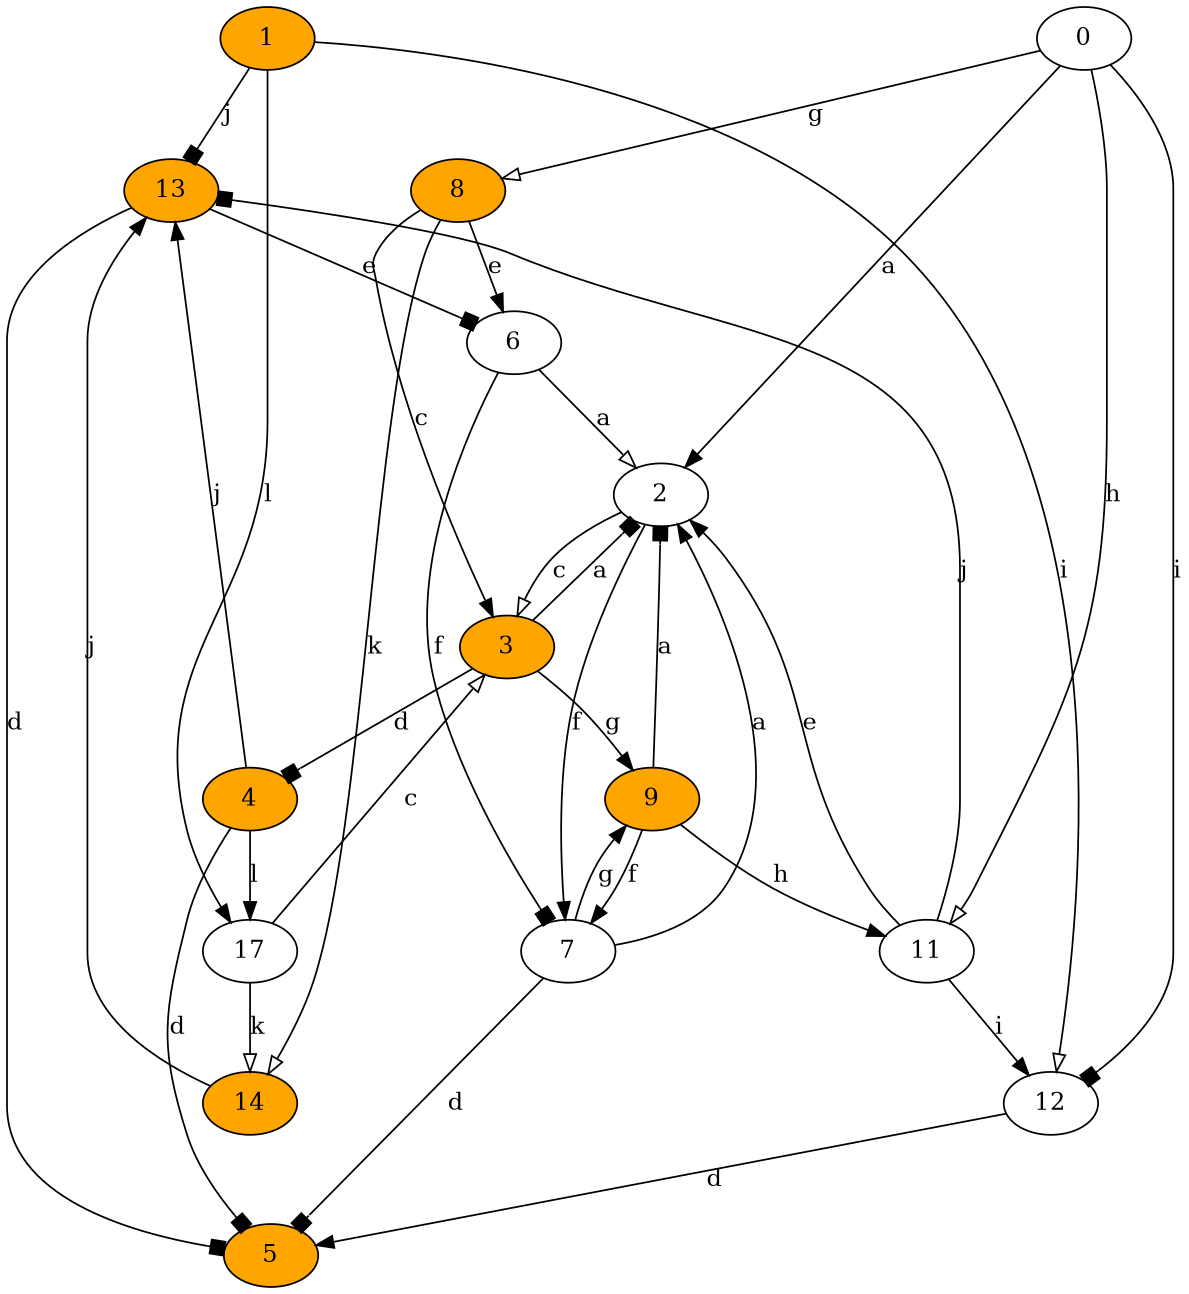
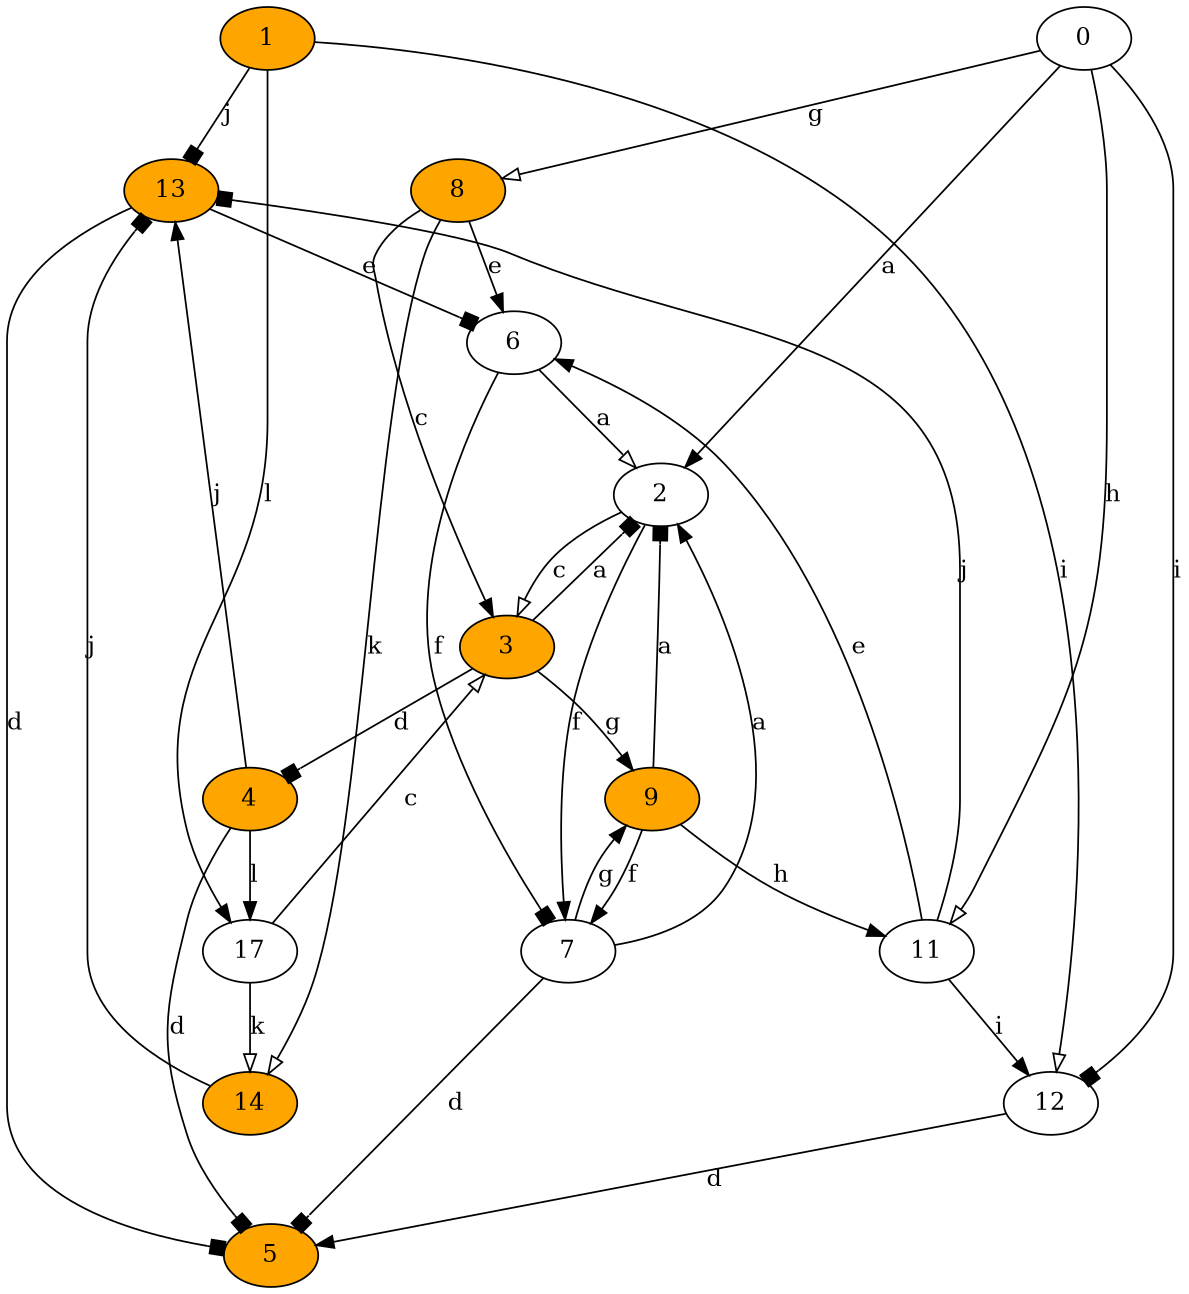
edge "14" -> "13": arrowhead normal -> box
edge "11" -> "2": now "11" -> "6"
